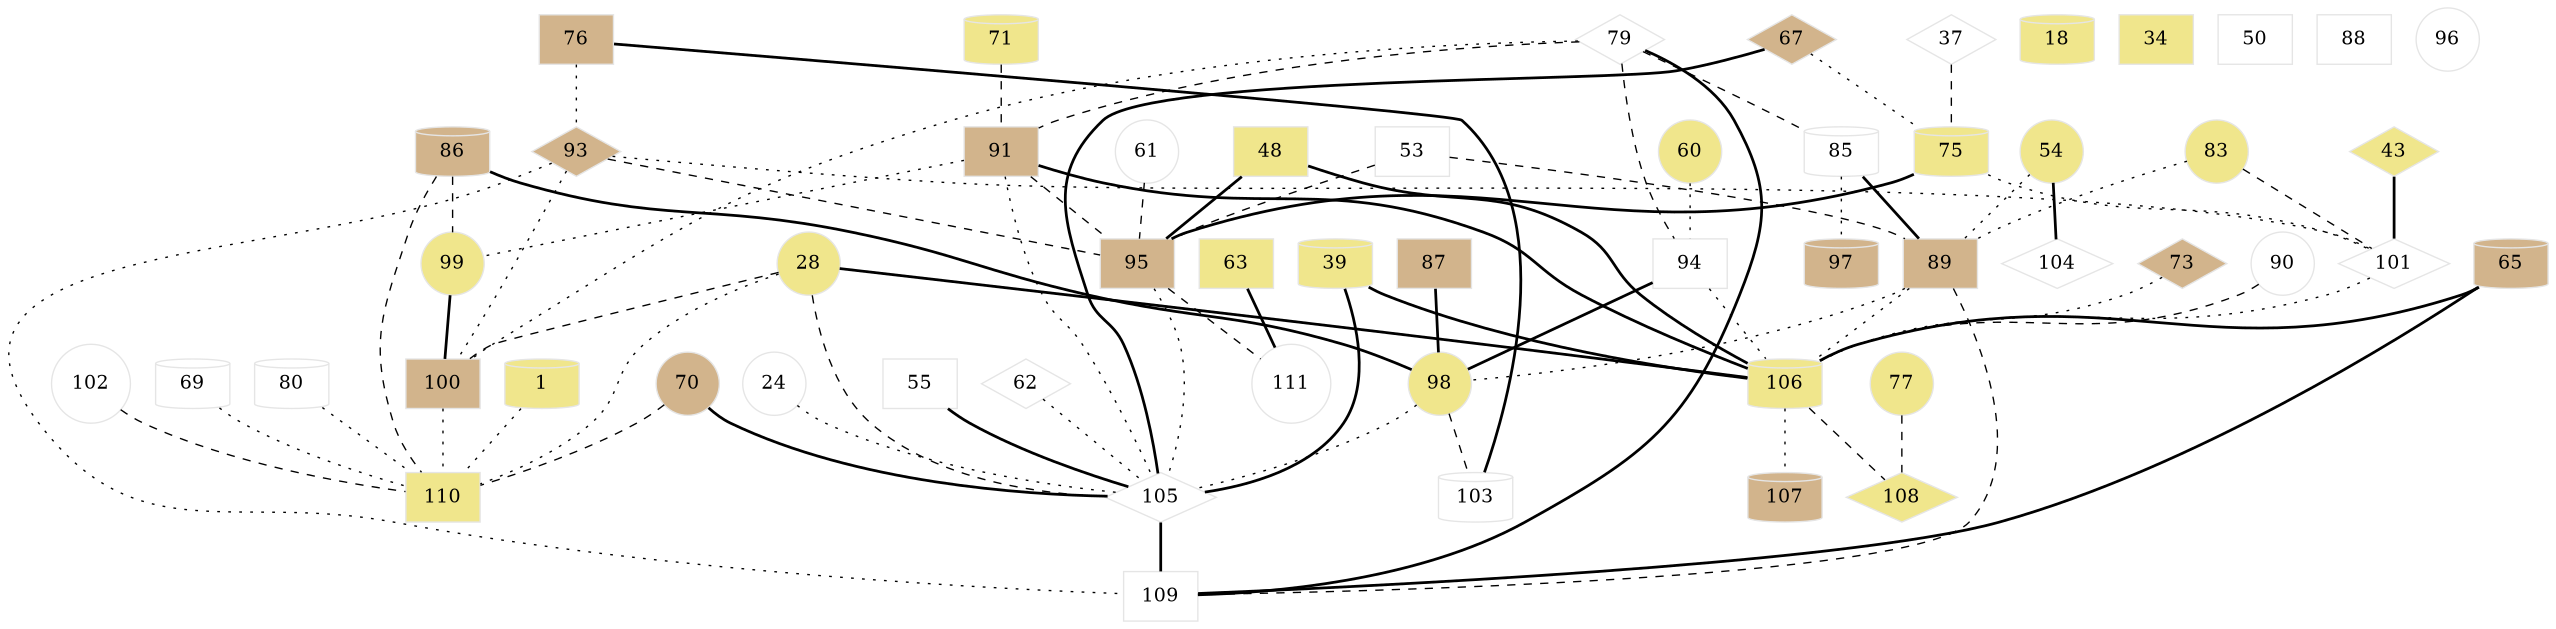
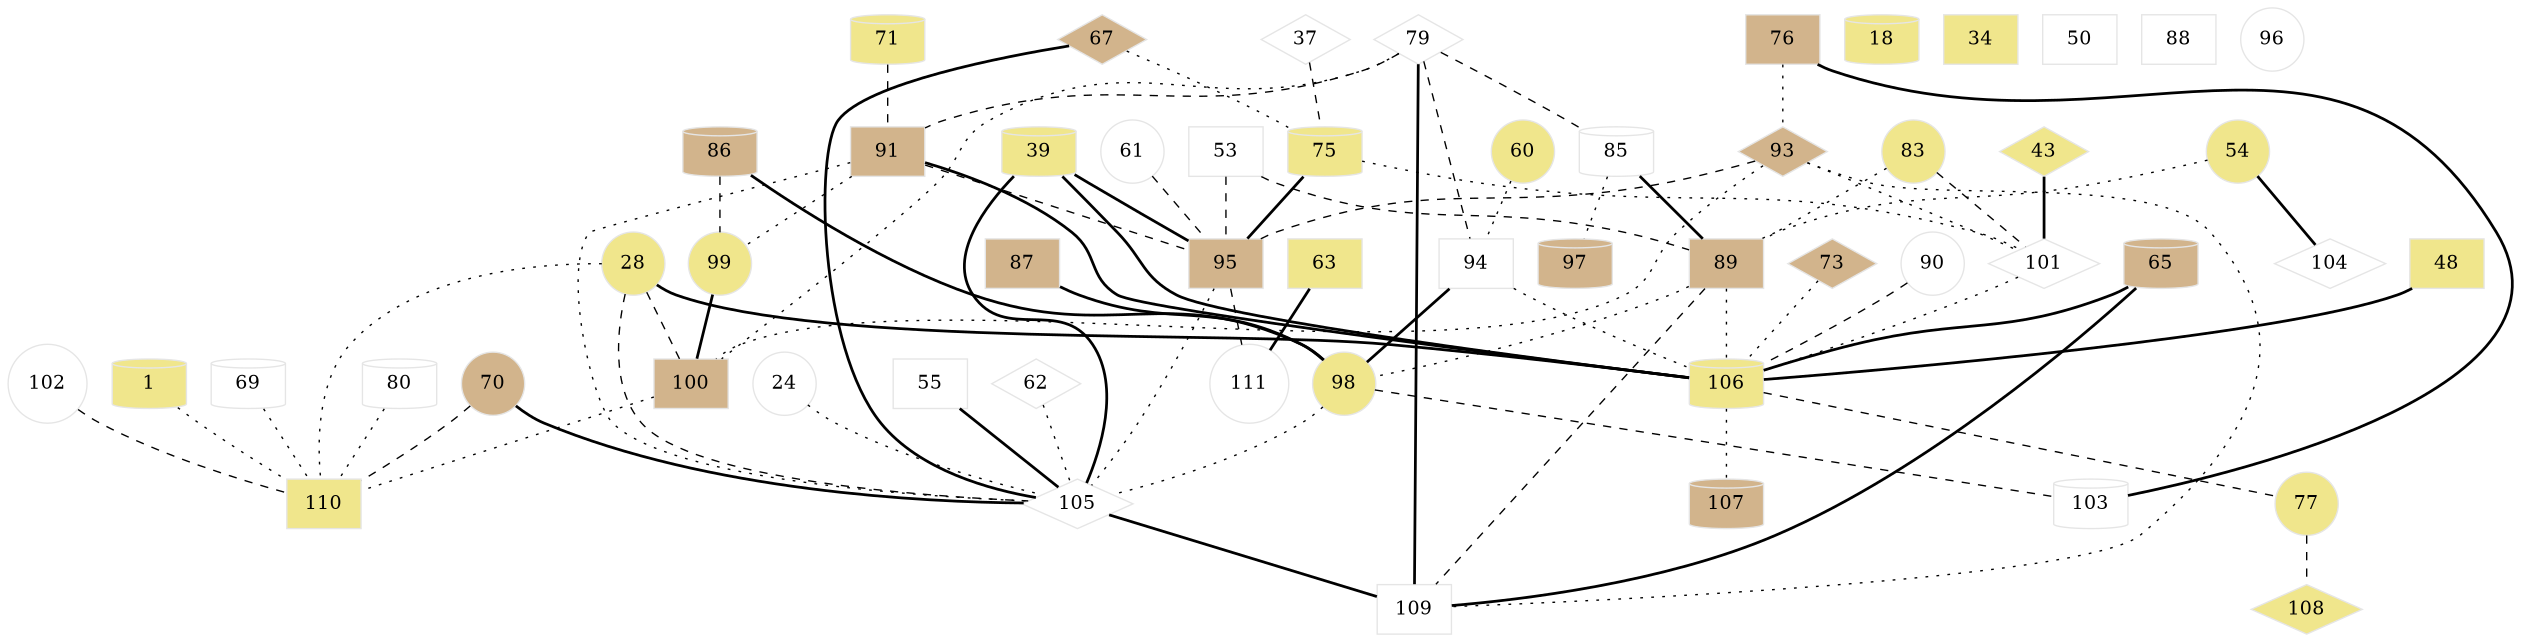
edge "48" -- "95": now "39" -- "95"
edge "86" -- "110": removed
edge "106" -- "108": now "106" -- "77"
